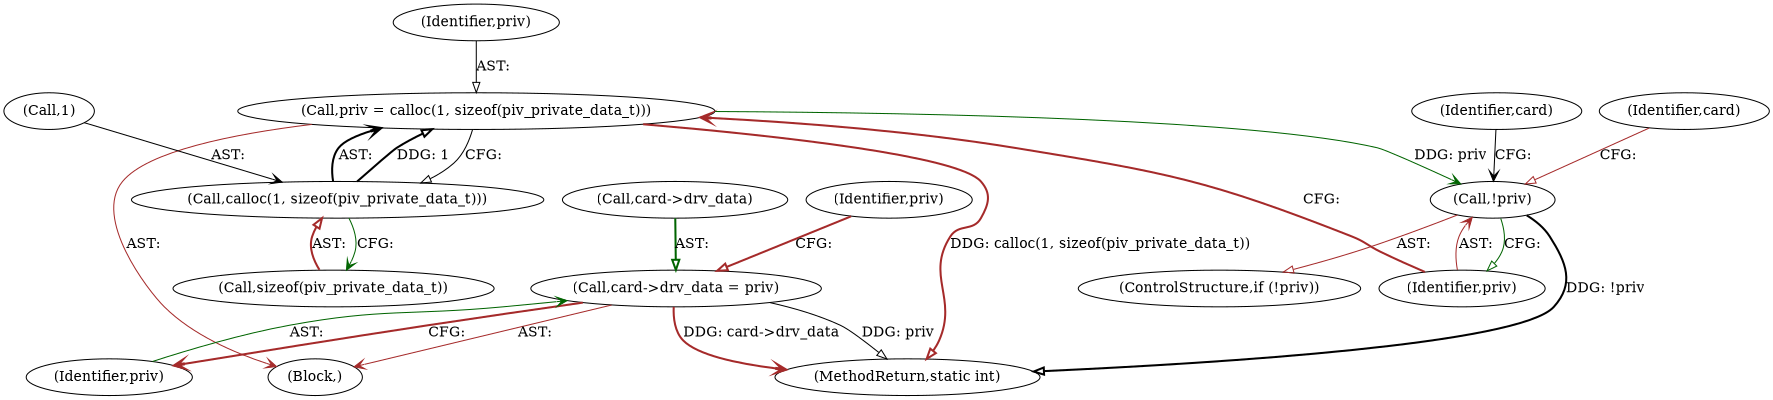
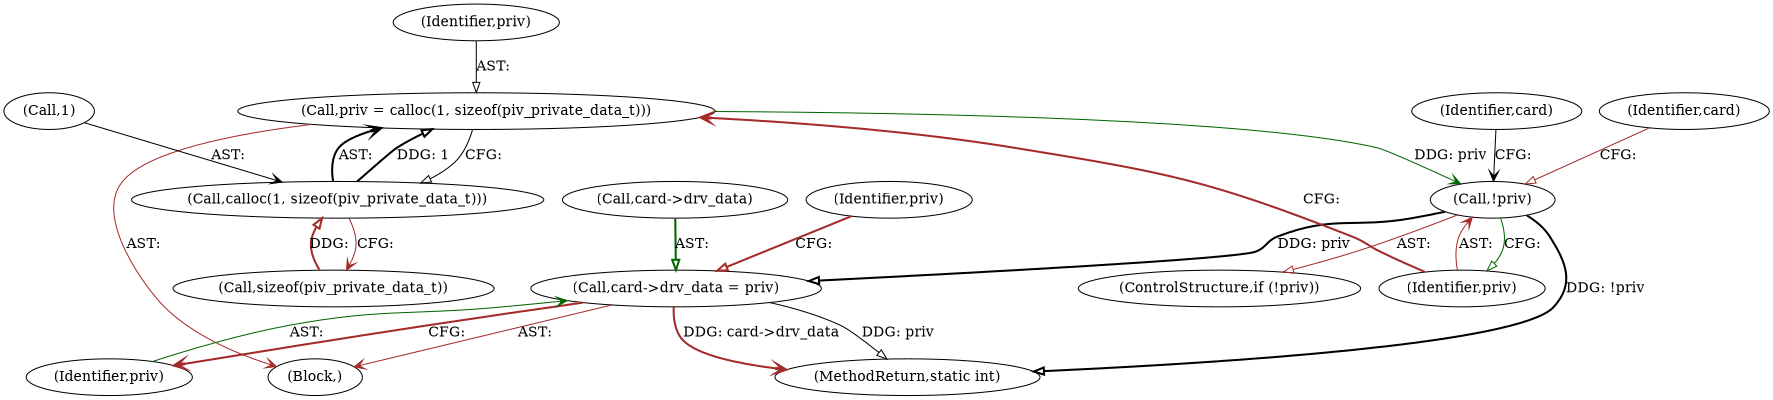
edge "(Call,priv = calloc(1, sizeof(piv_private_data_t)))" -> "(MethodReturn,static int)": removed, label "DDG: calloc(1, sizeof(piv_private_data_t))"
edge "(Call,calloc(1, sizeof(piv_private_data_t)))" -> "(Call,sizeof(piv_private_data_t))": color darkgreen -> brown
edge "(Call,sizeof(piv_private_data_t))" -> "(Call,calloc(1, sizeof(piv_private_data_t)))": label "AST: " -> "DDG: "
edge "(Call,!priv)" -> "(Call,card->drv_data = priv)": added, label "DDG: priv"
